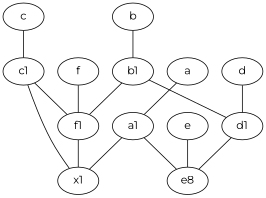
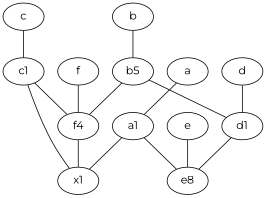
node "b1": label "b1" -> "b5"
node "f1": label "f1" -> "f4"
